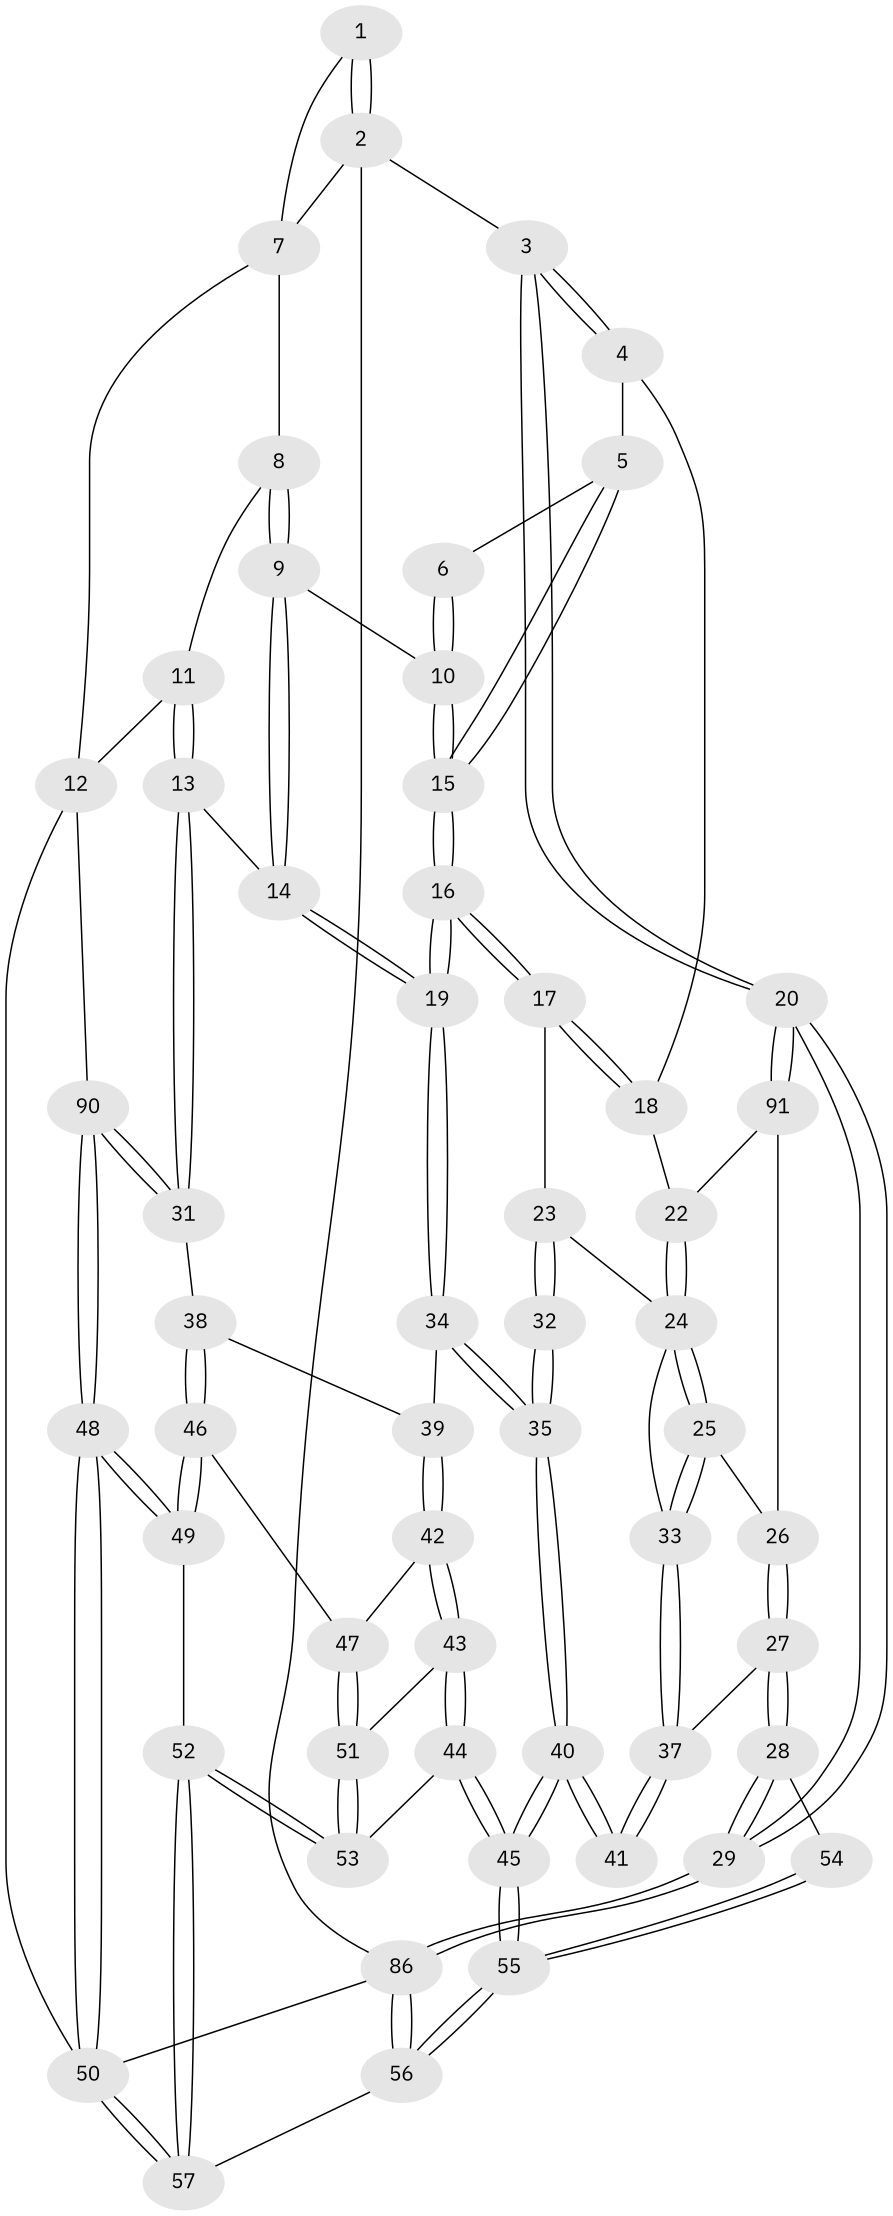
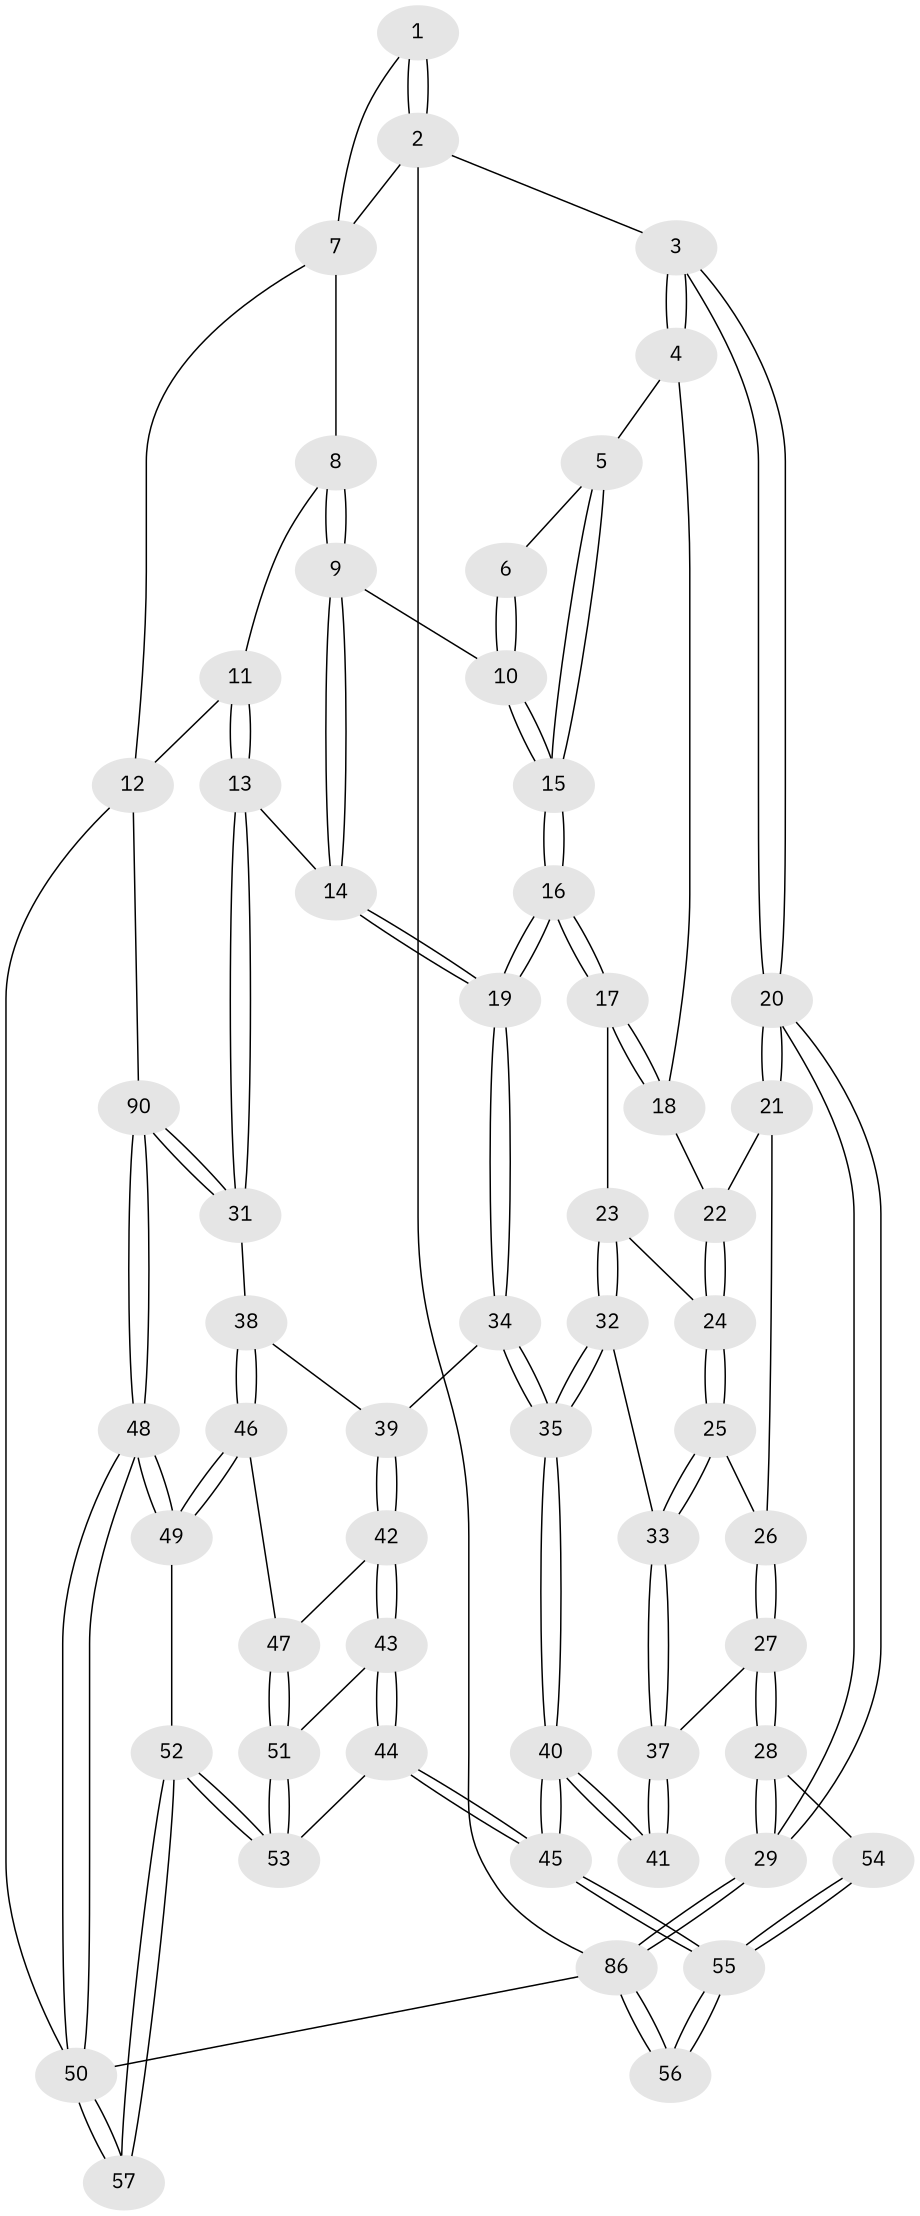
node "91": label "91" -> "21"
edge "24" -- "33": now "32" -- "33"
edge "56" -- "57": removed
